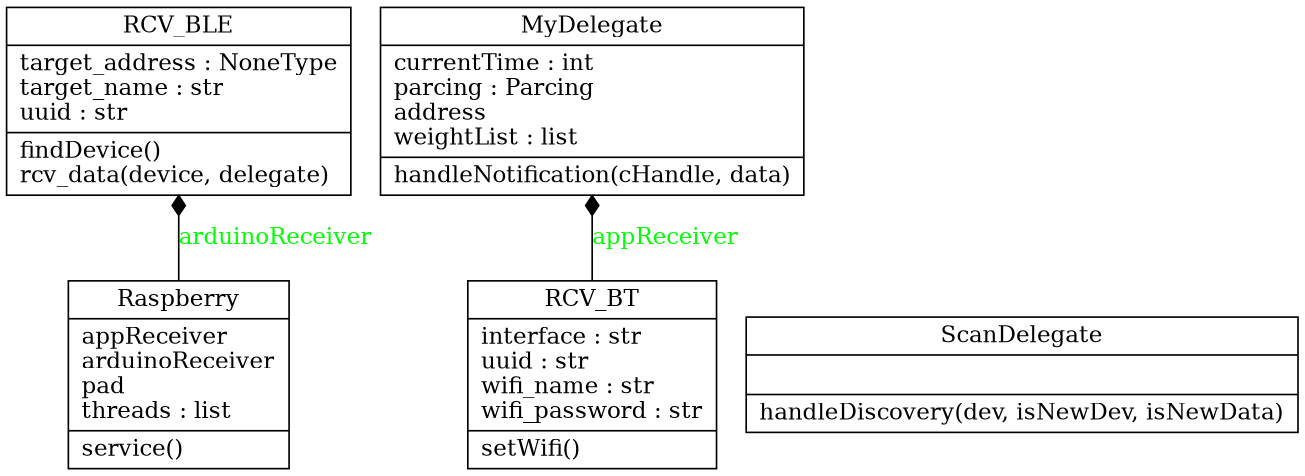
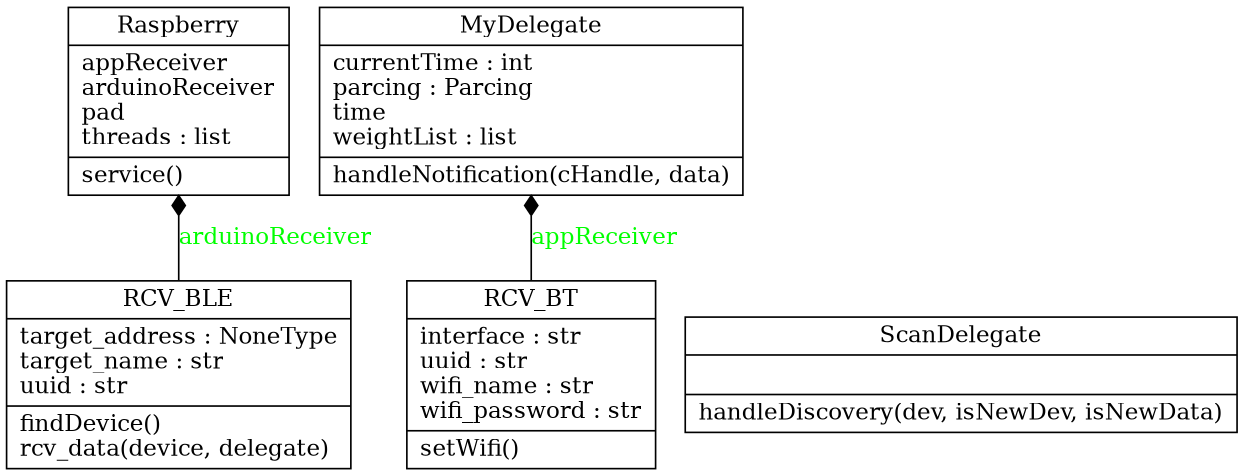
node "MyDelegate": text "address" -> "time"
edge "Raspberry" -> "RCV_BLE": reversed
